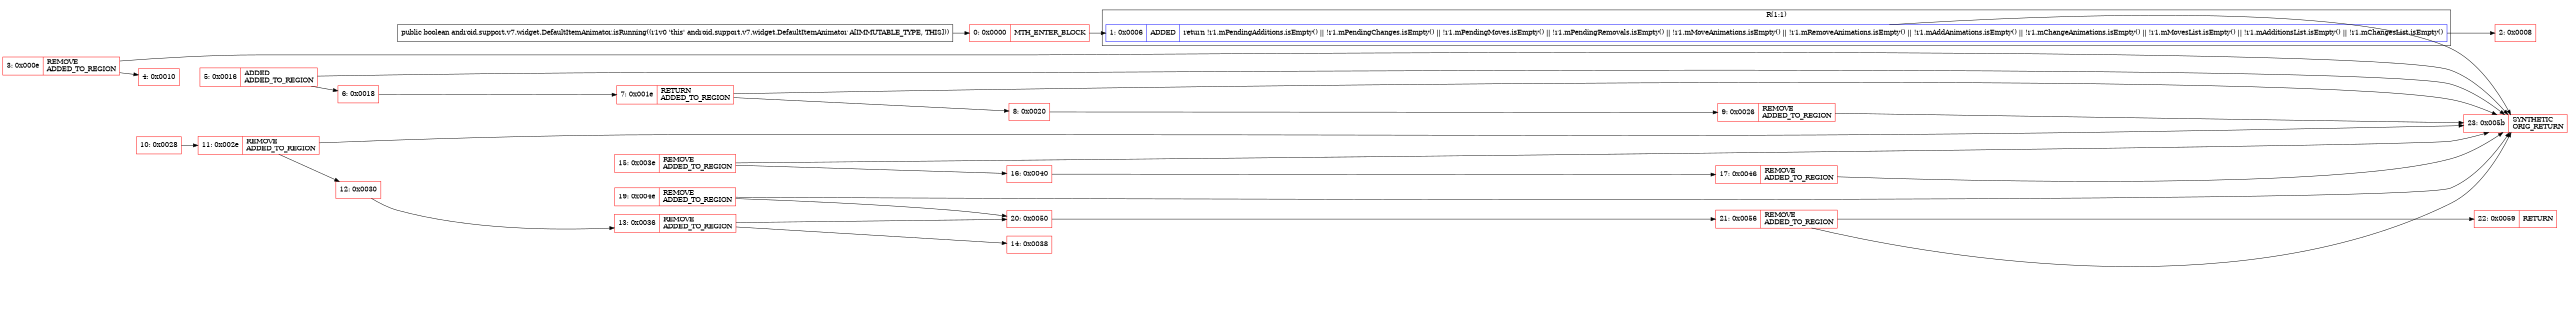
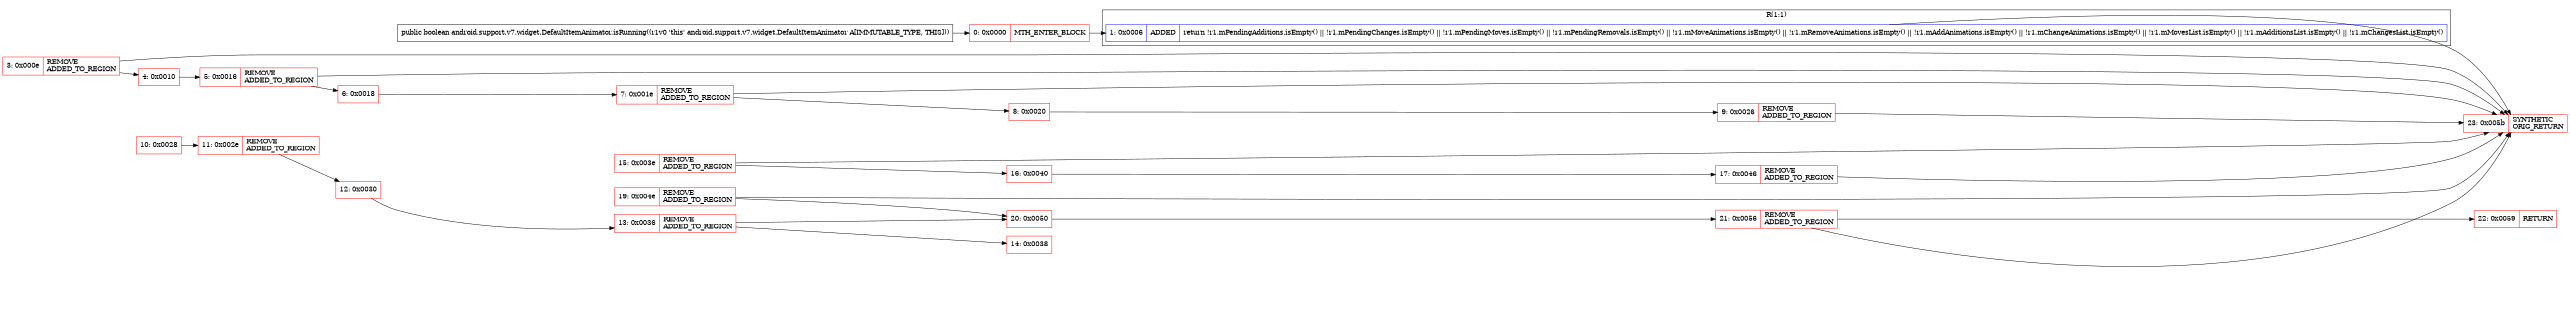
node "2: 0x0008": removed
node "5: 0x0016": text "ADDED" -> "REMOVE"
edge "4: 0x0010" -> "5: 0x0016": added
node "7: 0x001e": text "RETURN" -> "REMOVE"
edge "11: 0x002e" -> "23: 0x005b": removed
